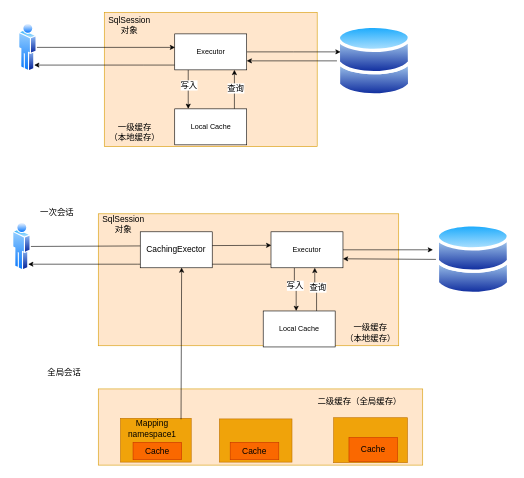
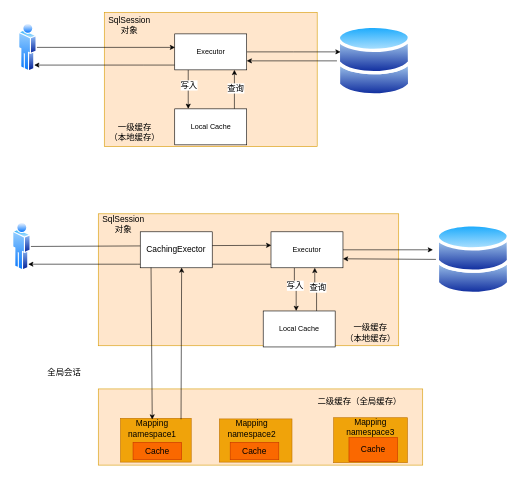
node "一次会话": removed
edge "CachingExector" -> "Mapping namespace1": added
node "Mapping namespace3": added
node "Mapping namespace2": added
